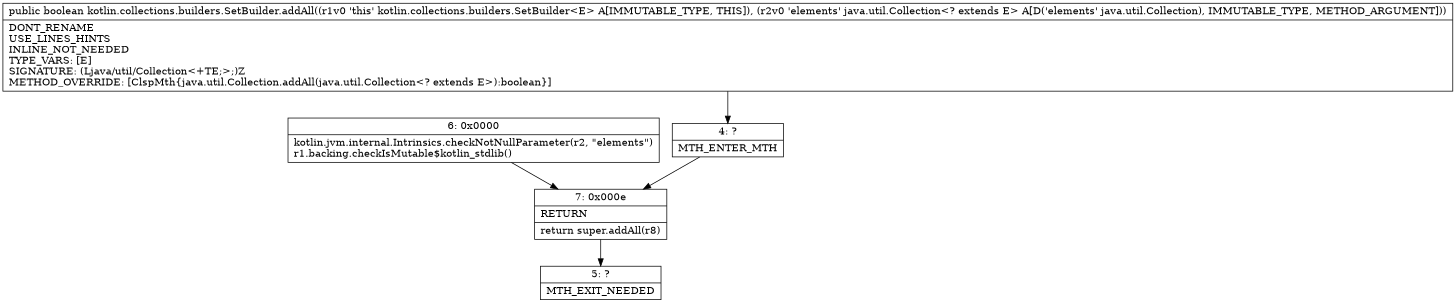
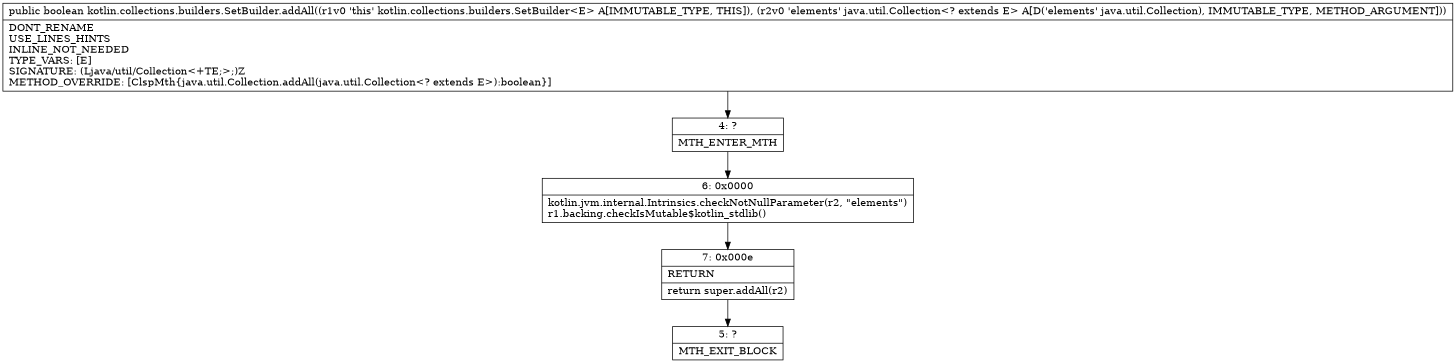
edge "4: ?" -> "7: 0x000e": now "4: ?" -> "6: 0x0000"
node "7: 0x000e": text "return super.addAll(r8)" -> "return super.addAll(r2)"
node "5: ?": text "MTH_EXIT_NEEDED" -> "MTH_EXIT_BLOCK"
